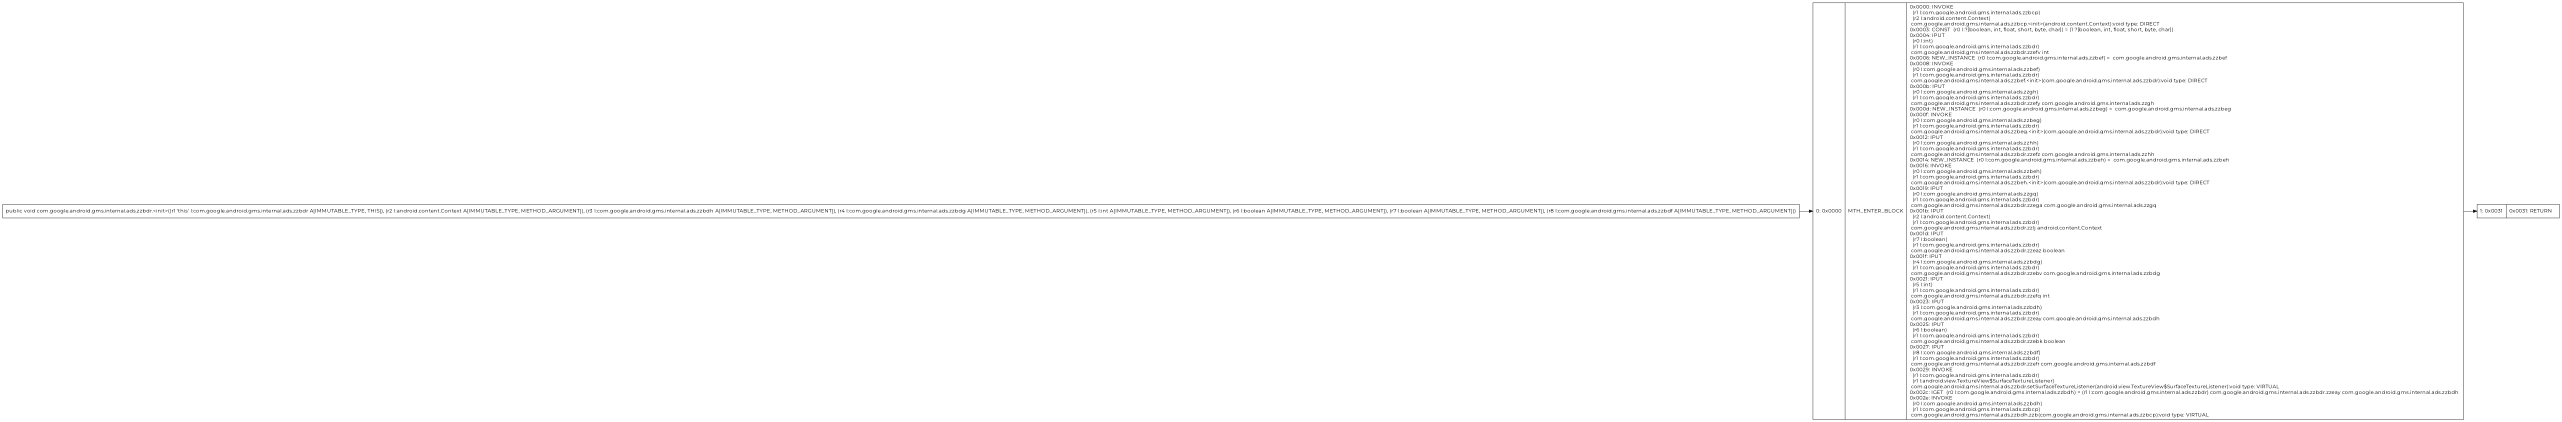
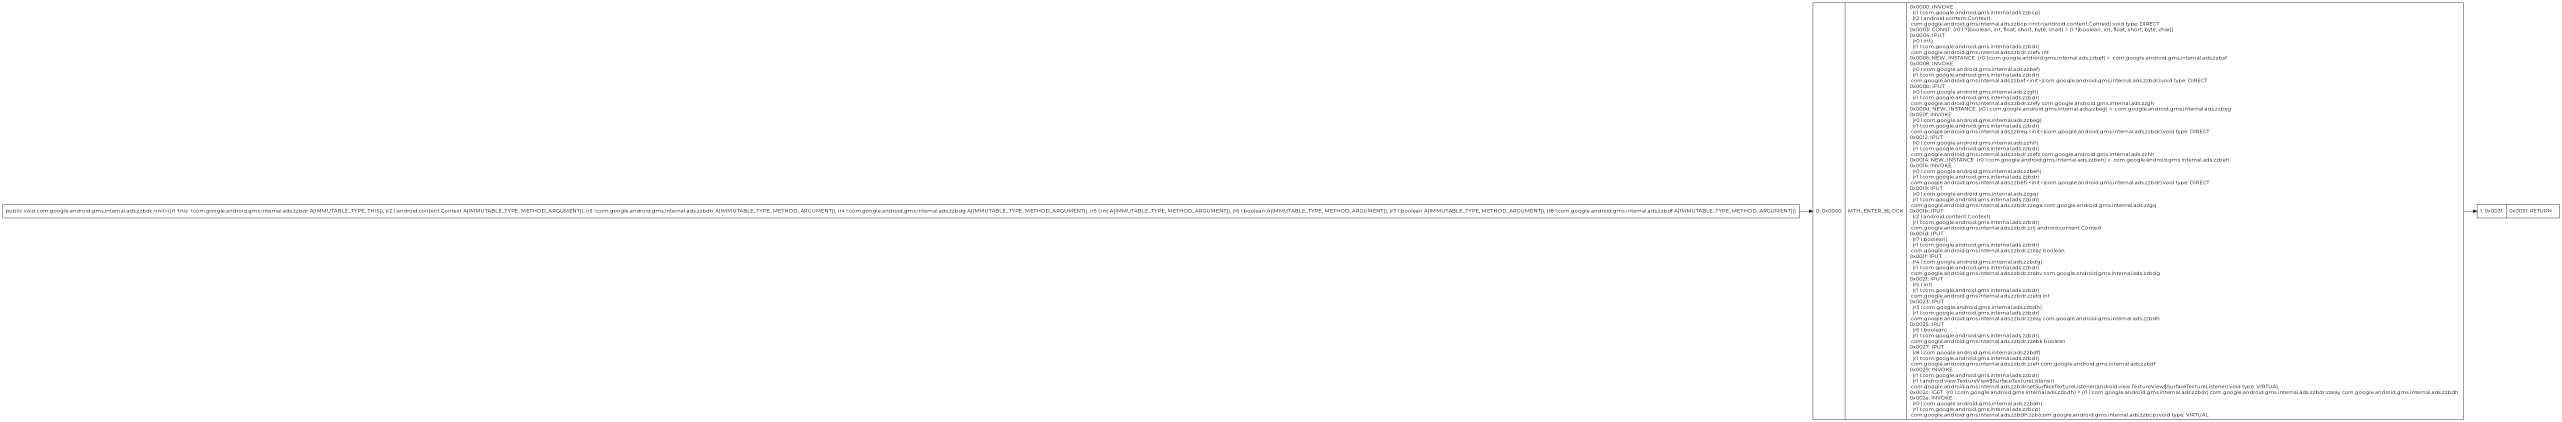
node "0: 0x0000": text "0x000f: INVOKE" -> "0x050f: INVOKE"
